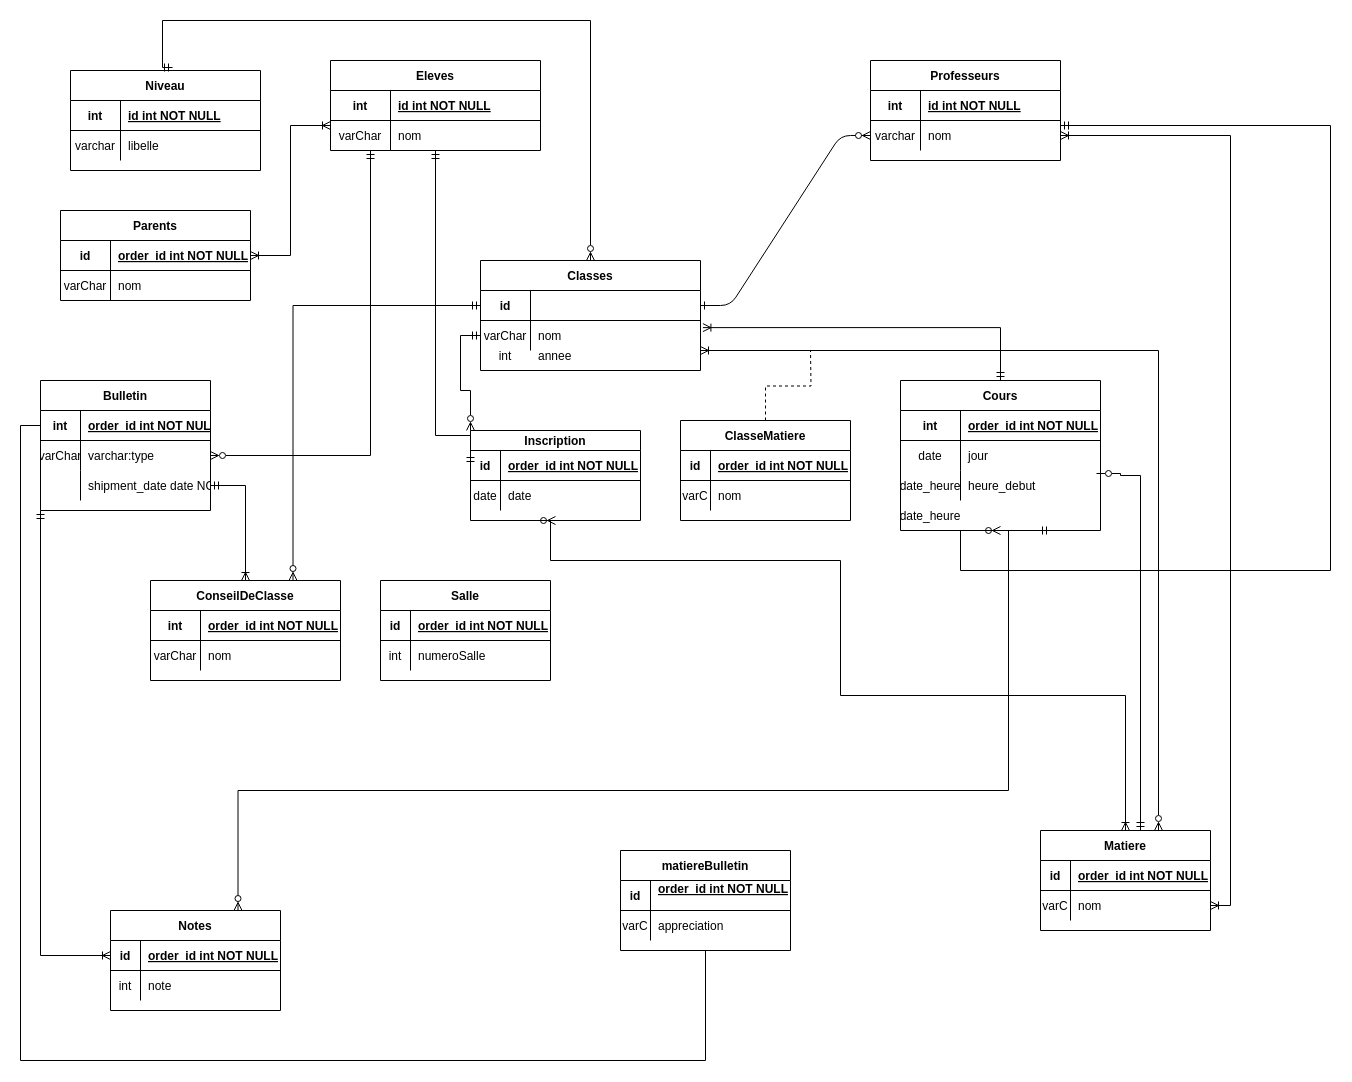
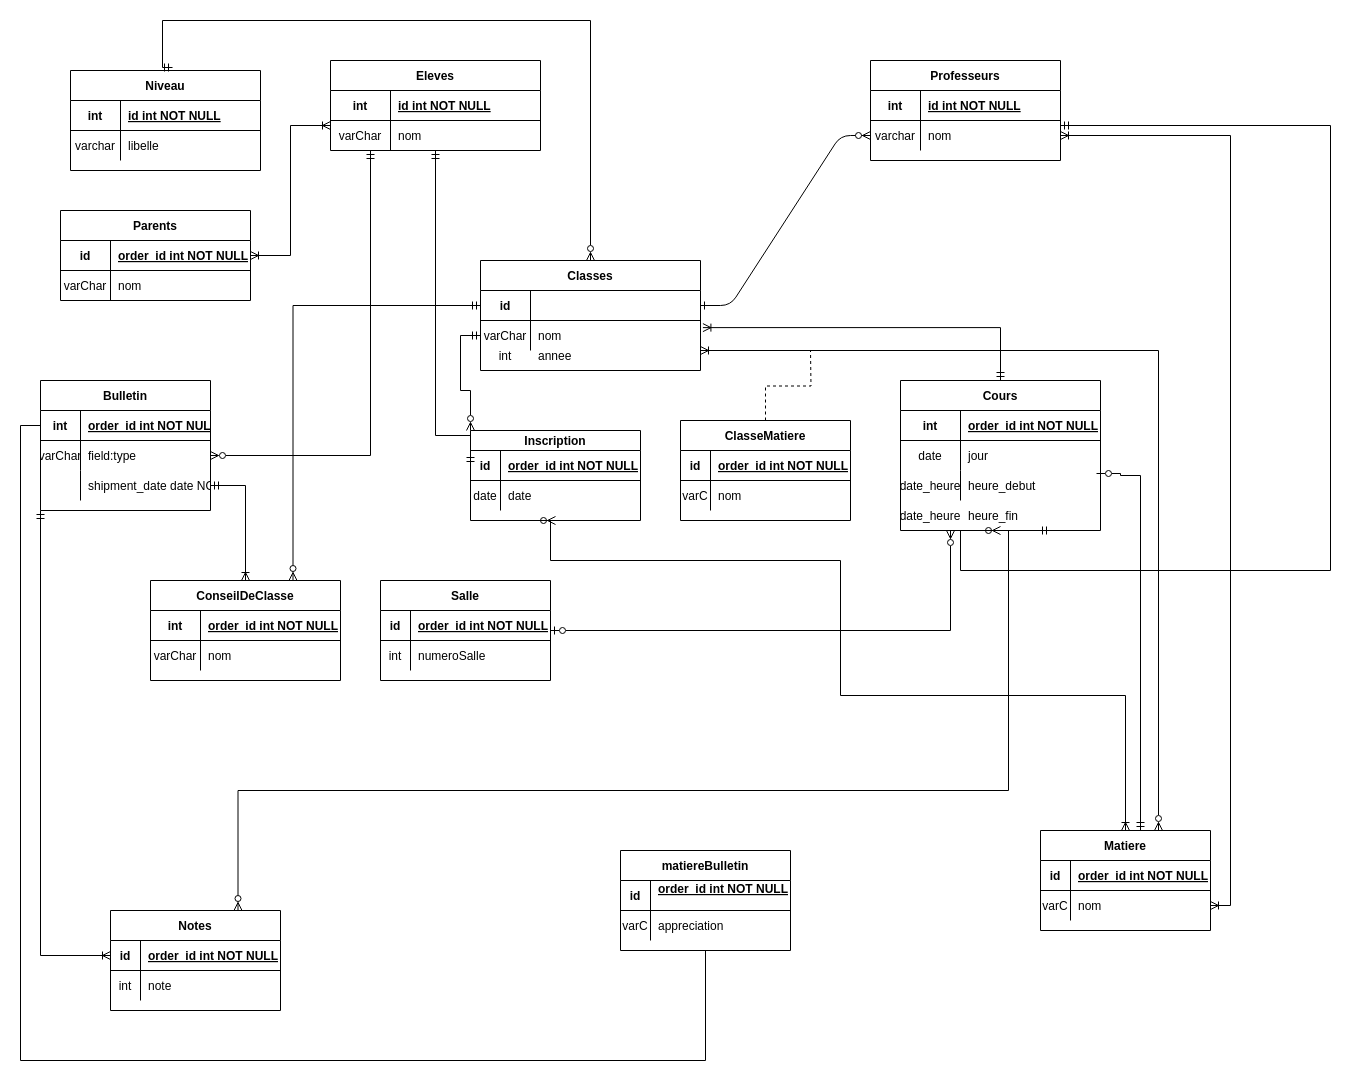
node "varchar:type": label "varchar:type" -> "field:type"
node "heure_fin": added
edge "Cours" -- "Salle": added
